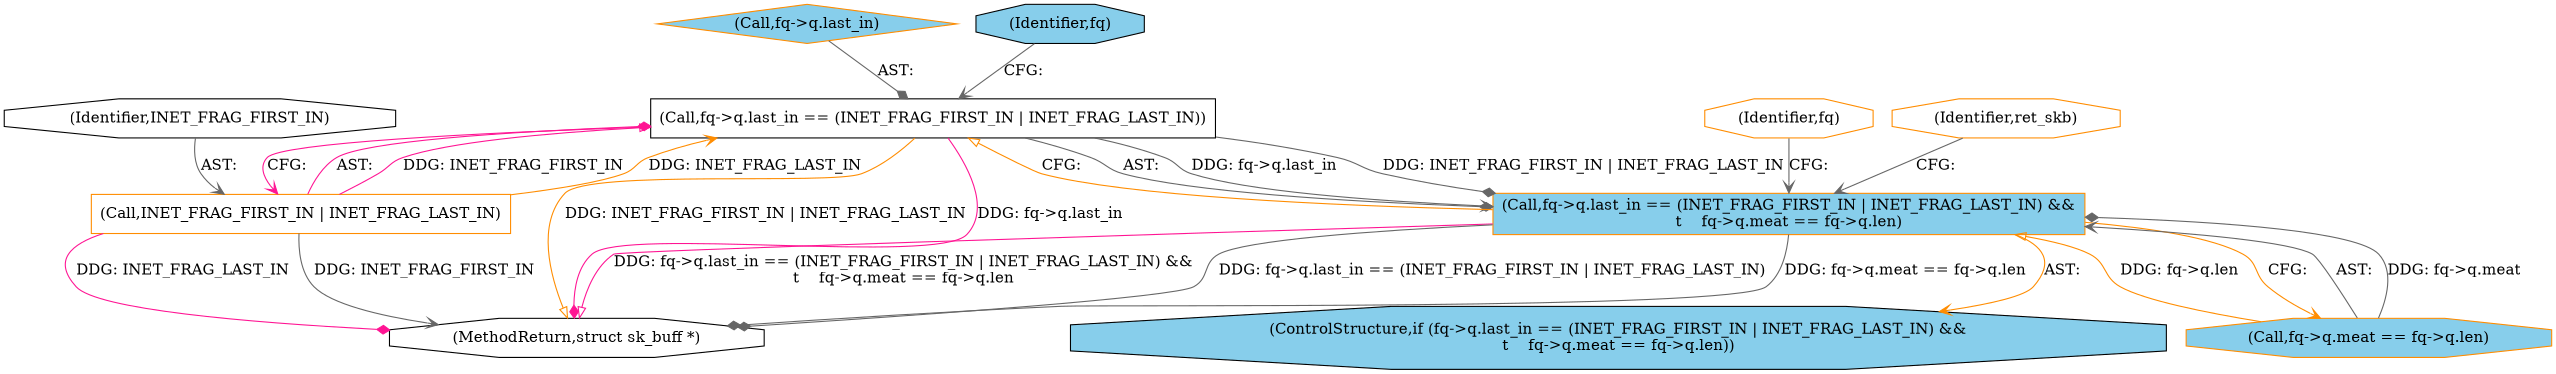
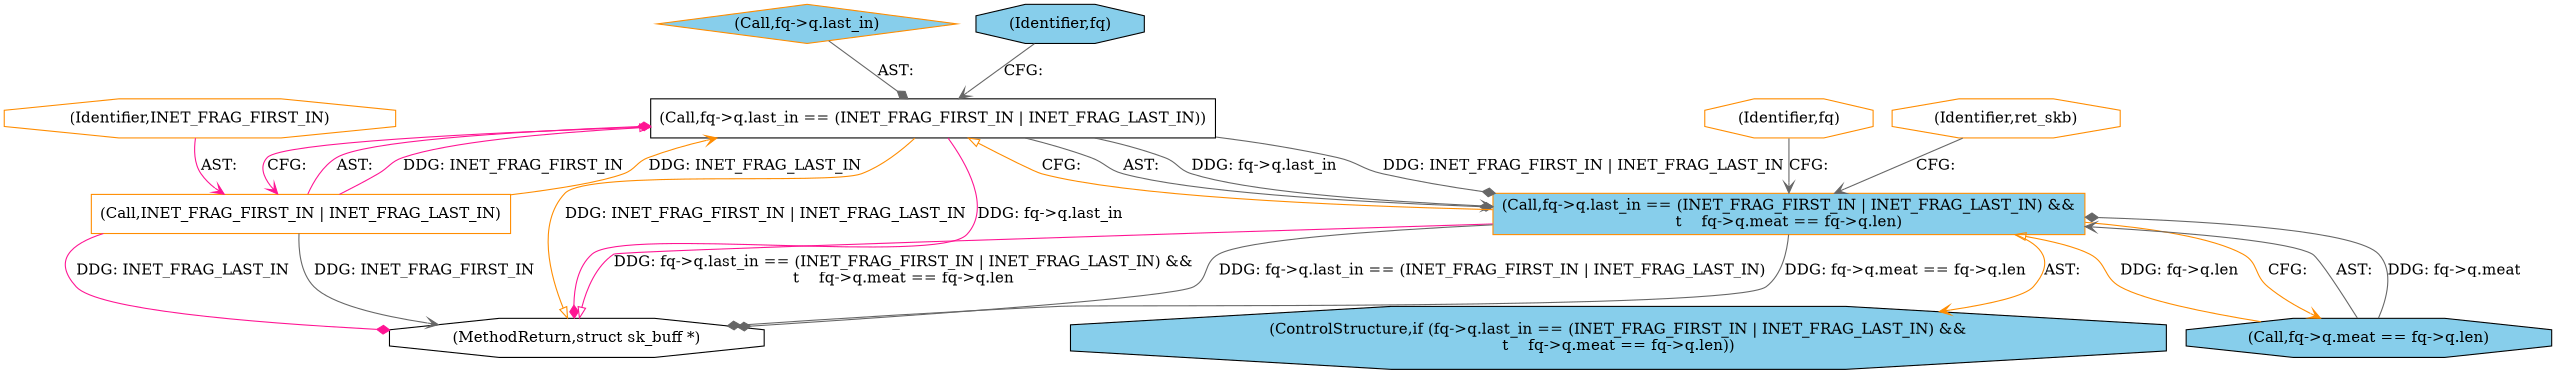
node "(Identifier,INET_FRAG_FIRST_IN)": color black -> darkorange
edge "(Identifier,INET_FRAG_FIRST_IN)" -> "(Call,INET_FRAG_FIRST_IN | INET_FRAG_LAST_IN)": color gray40 -> deeppink
node "(Call,fq->q.meat == fq->q.len)": color darkorange -> black
